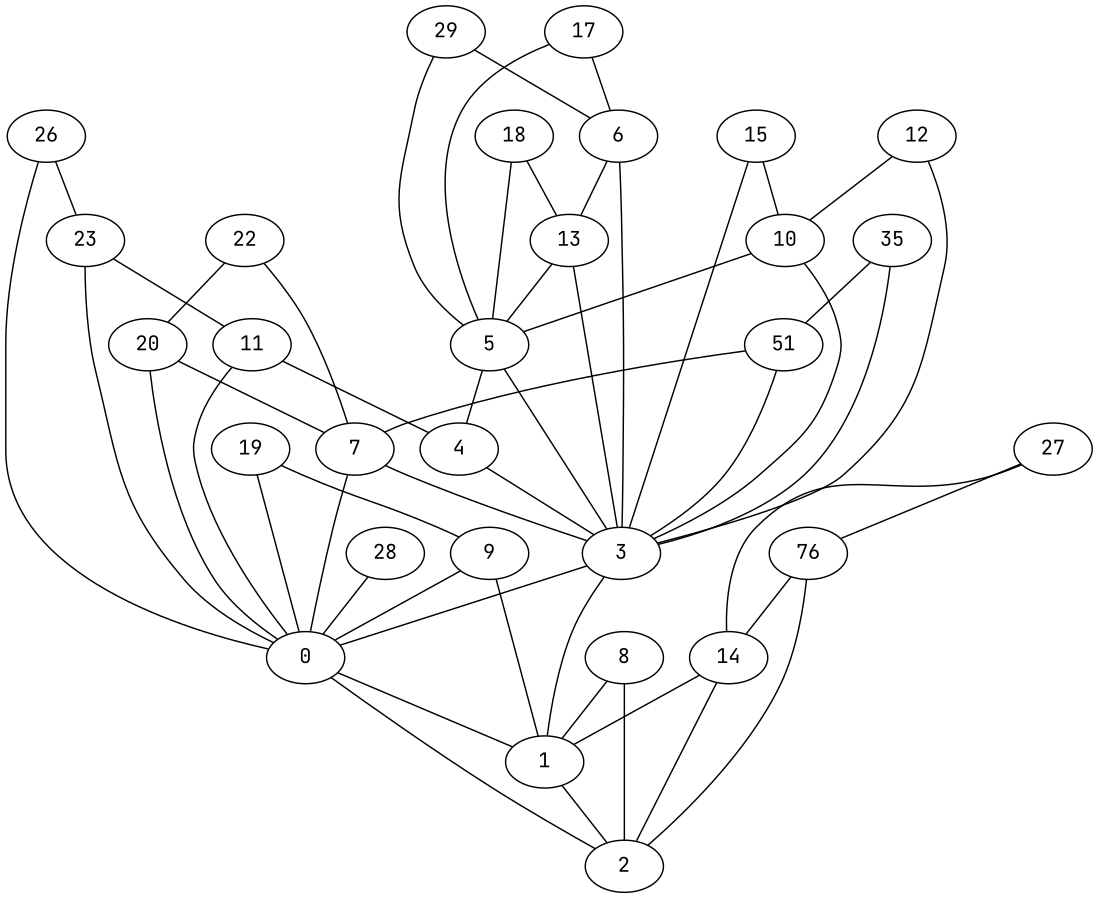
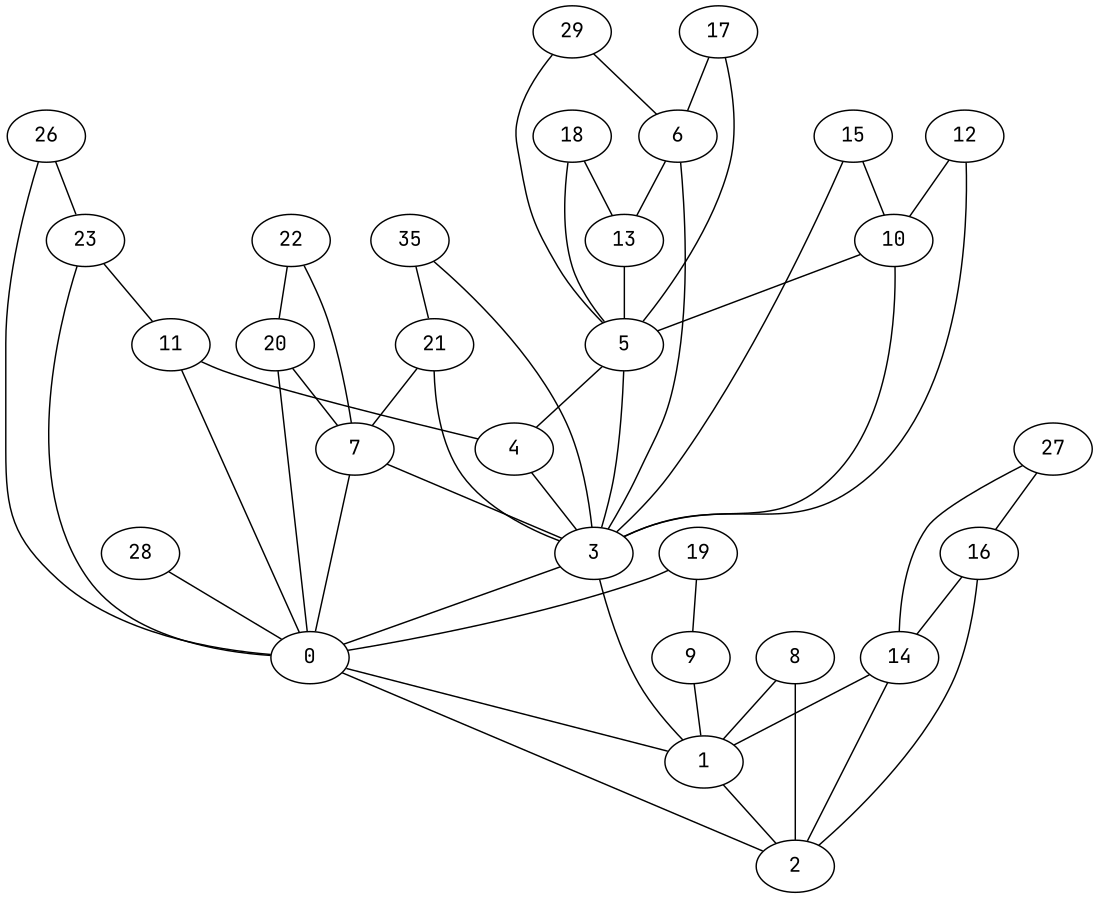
node "51": label "51" -> "21"
edge "13" -- "3": removed
node "76": label "76" -> "16"
edge "9" -- "0": removed
